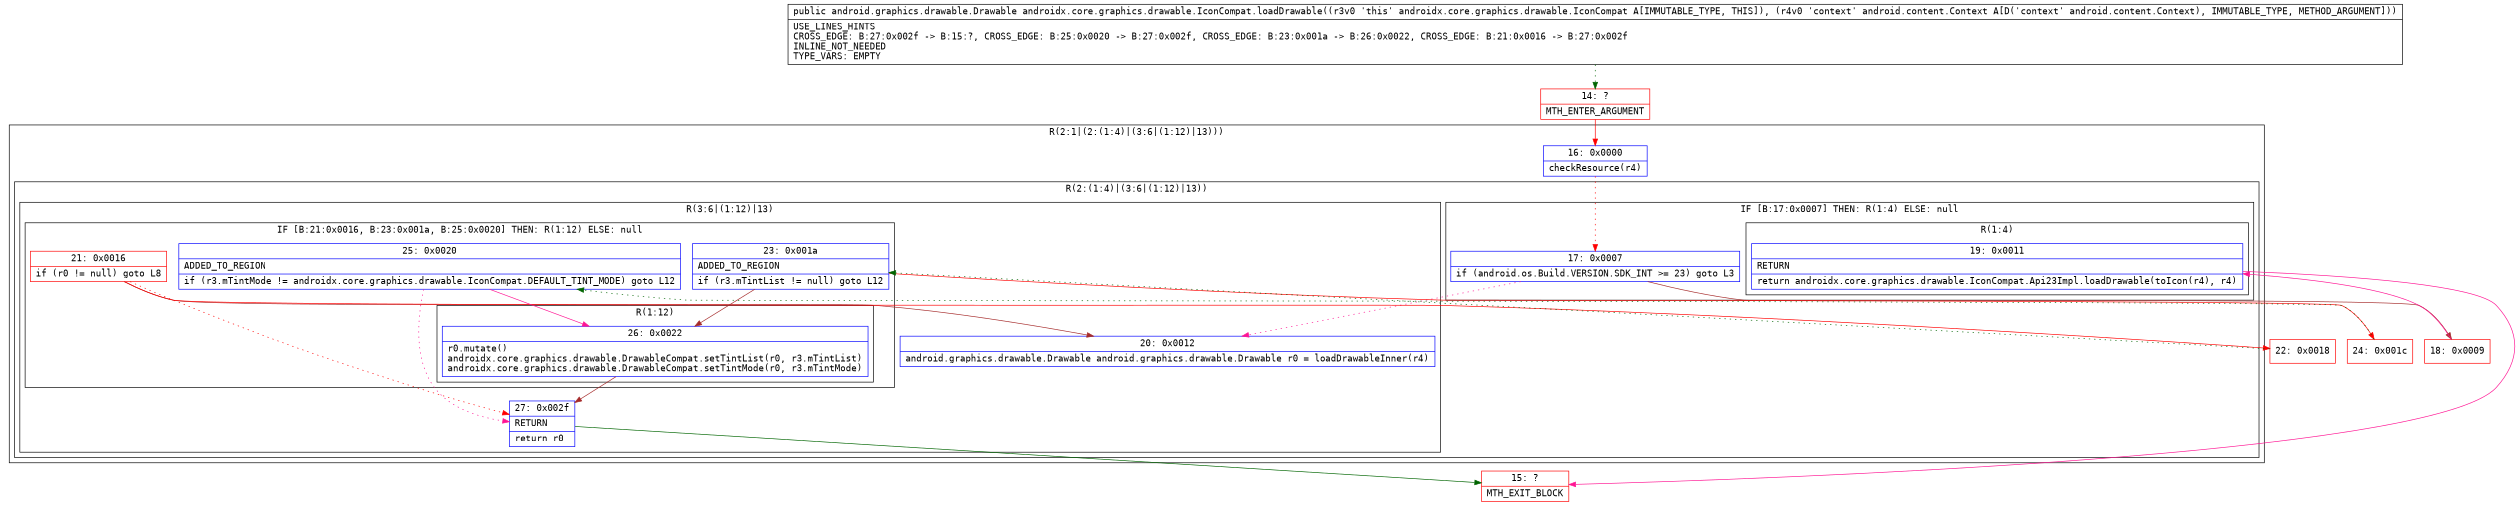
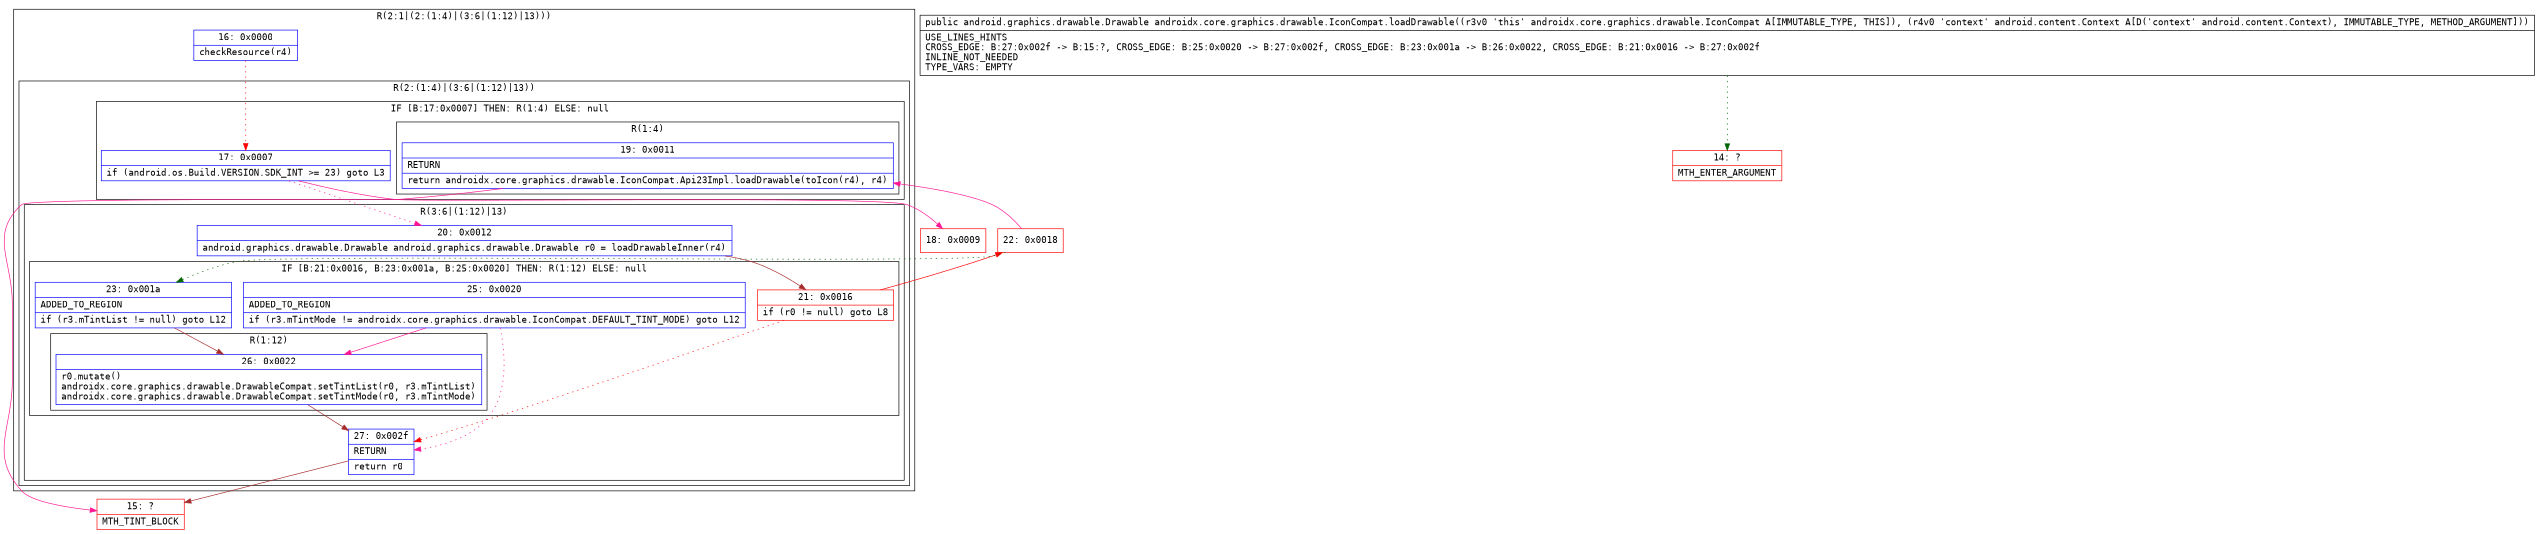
edge "14: ?" -> "16: 0x0000": removed
edge "18: 0x0009" -> "19: 0x0011": now "22: 0x0018" -> "19: 0x0011"
edge "17: 0x0007" -> "18: 0x0009": color brown -> deeppink
edge "21: 0x0016" -> "20: 0x0012": reversed
node "24: 0x001c": removed
edge "27: 0x002f" -> "15: ?": color darkgreen -> brown
node "15: ?": text "MTH_EXIT_BLOCK" -> "MTH_TINT_BLOCK"
